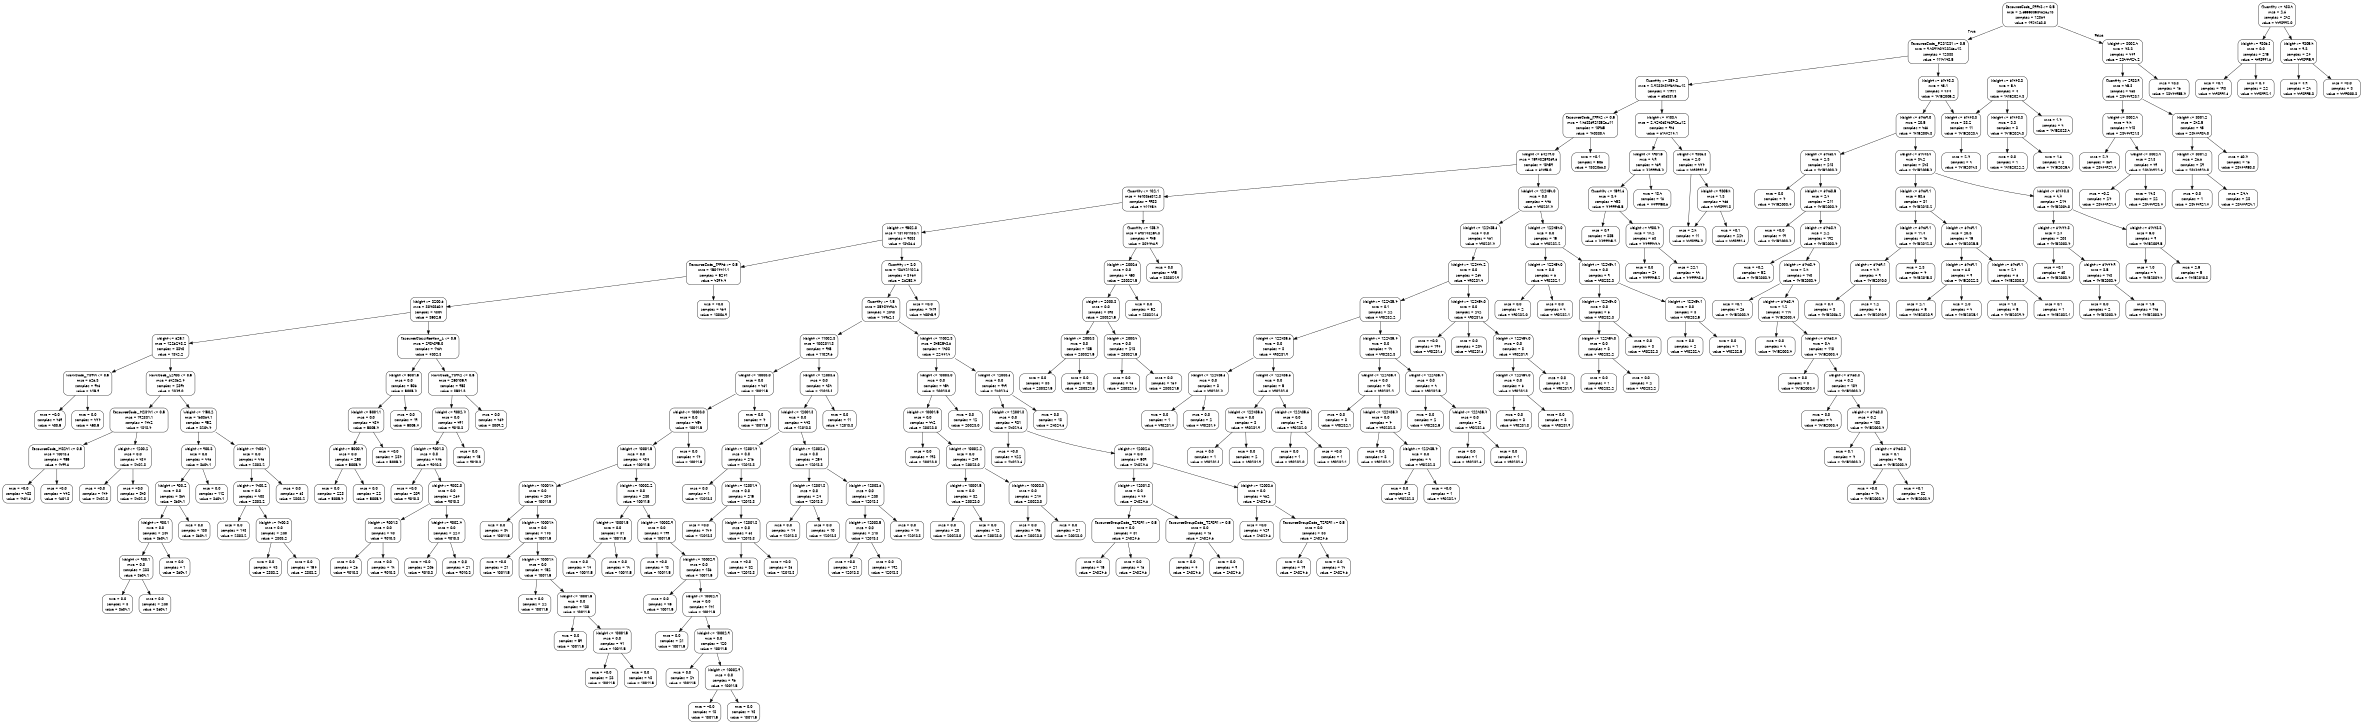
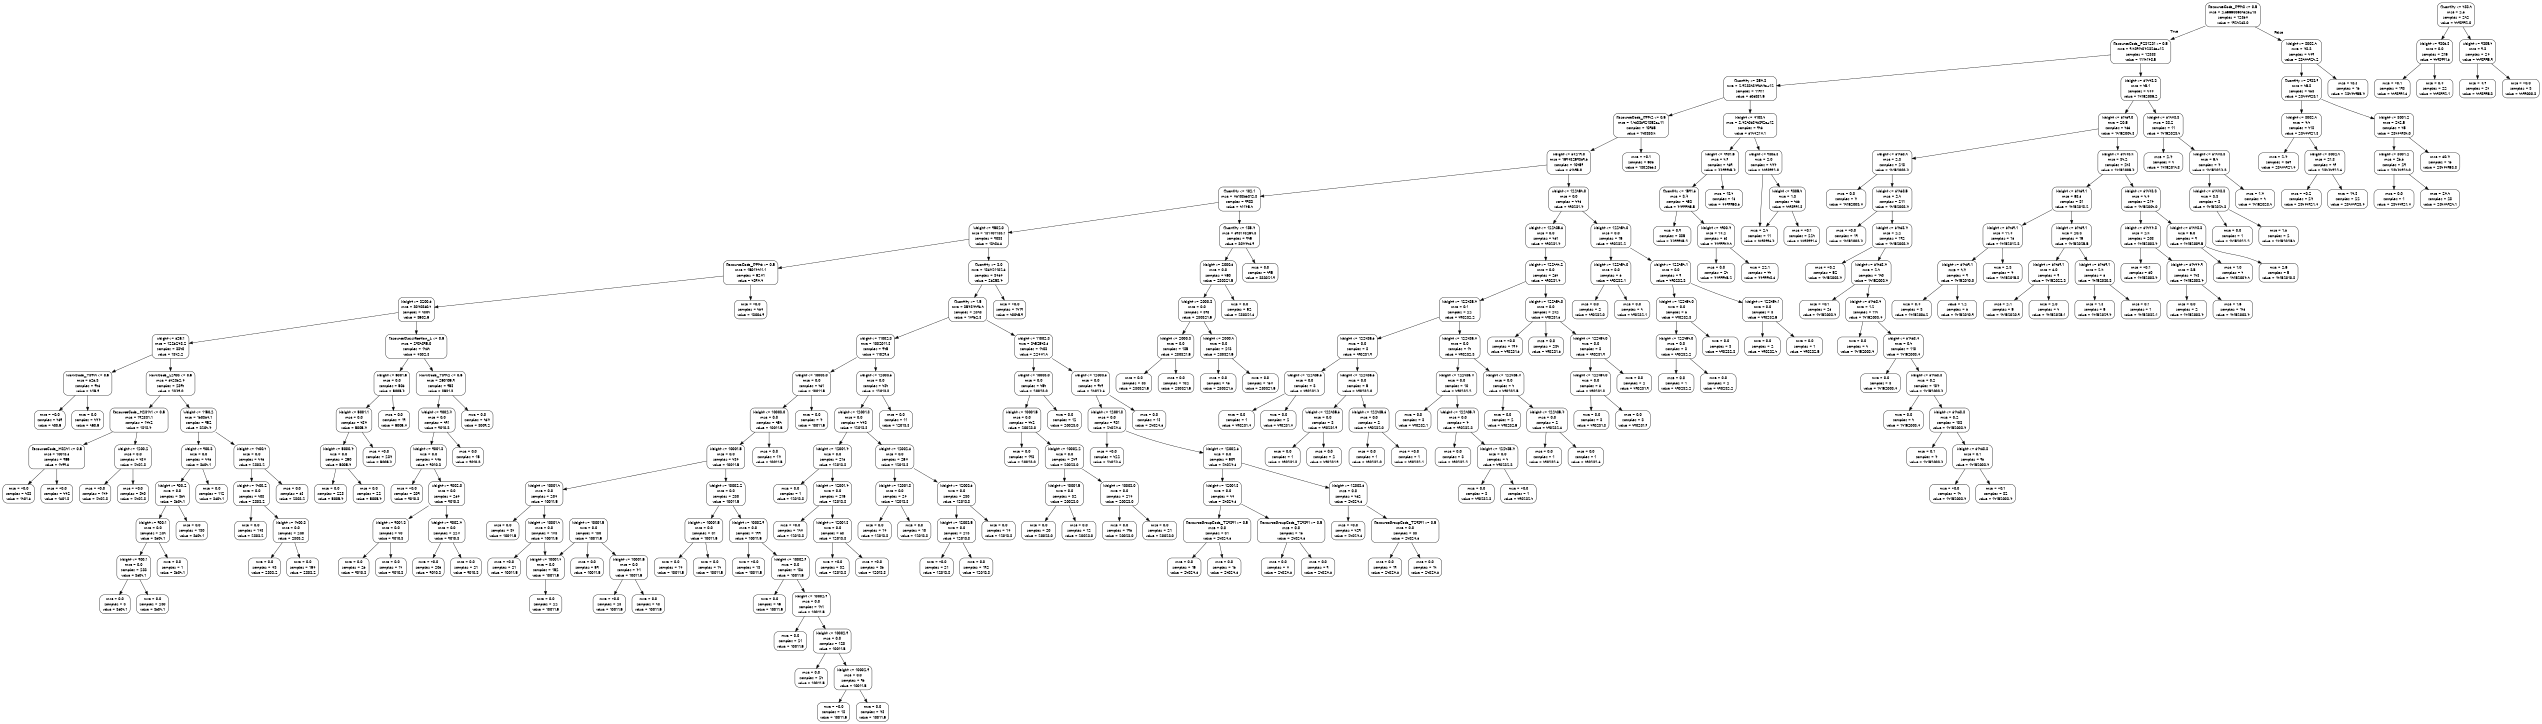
edge "Weight <= 61478.3 mse = 5.4 samples = 7 value = 14152027.3" -> "Weight <= 61478.3 mse = 38.2 samples = 11 value = 14152023.4": reversed
node "mse = 1.2 samples = 6 value = 14152010.9": label "mse = 1.2 samples = 6 value = 14152010.9" -> "value = 1.2 samples = 6 value = 14152010.9"
edge "Weight <= 10001.4 mse = 0.0 samples = 152 value = 10011.5" -> "Weight <= 10001.5 mse = 0.0 samples = 130 value = 10011.5": reversed
